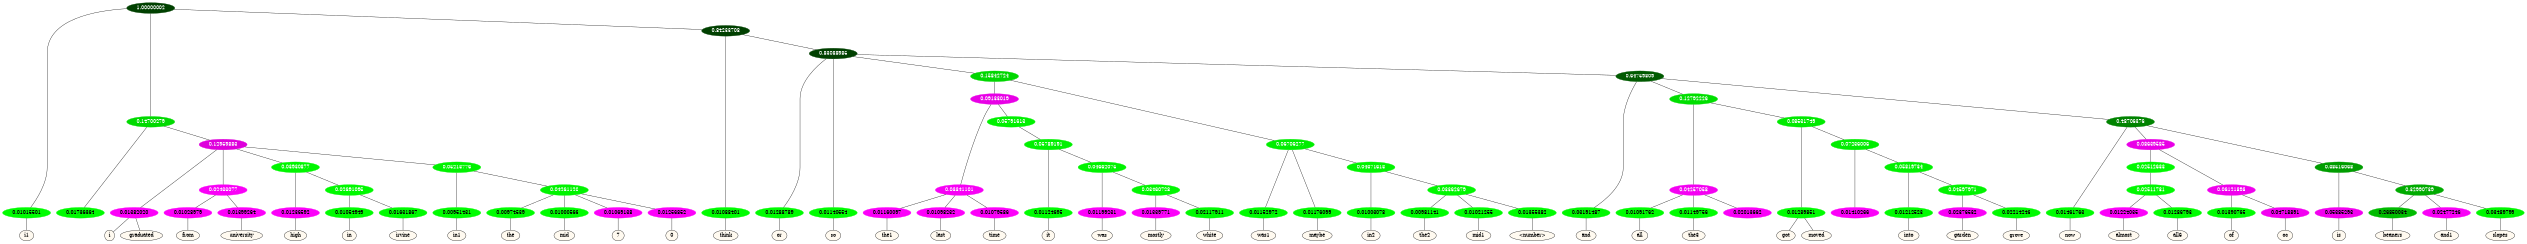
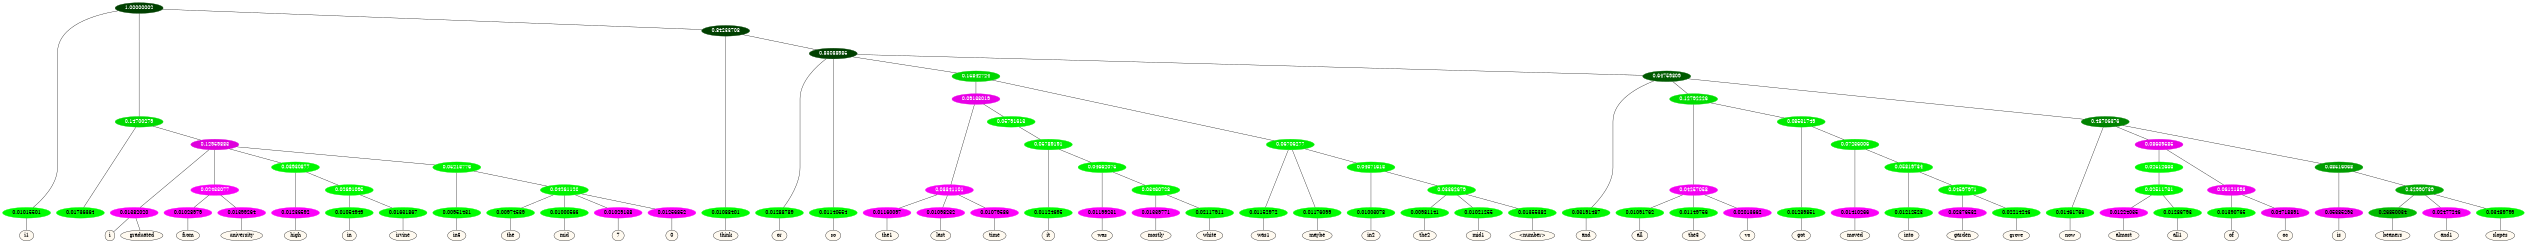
node "0.01069138": label "0.01069138" -> "0.01029138"
edge "0.01289851" -- "moved": now "0.01410266" -- "moved"
node "in1": label "in1" -> "in6"
node "vc": added
node "all6": label "all6" -> "all1"
